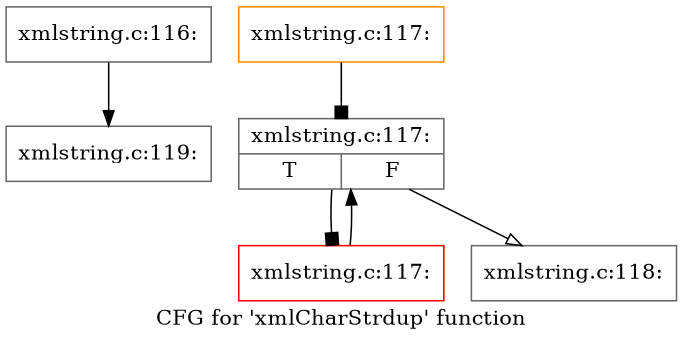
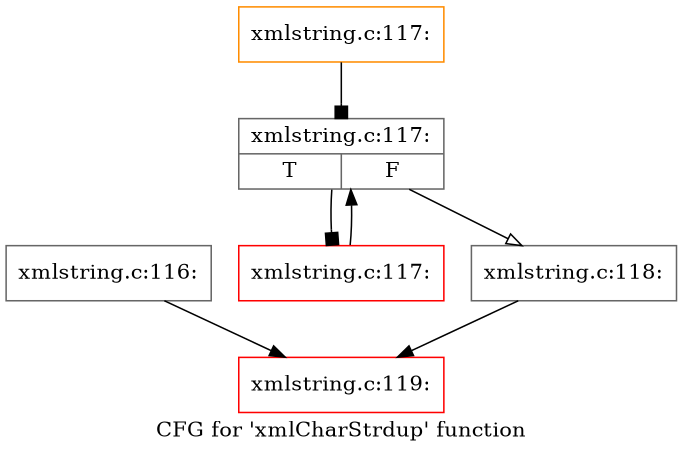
node "xmlstring.c:119:": color gray40 -> red
edge "xmlstring.c:118:" -> "xmlstring.c:119:": added
